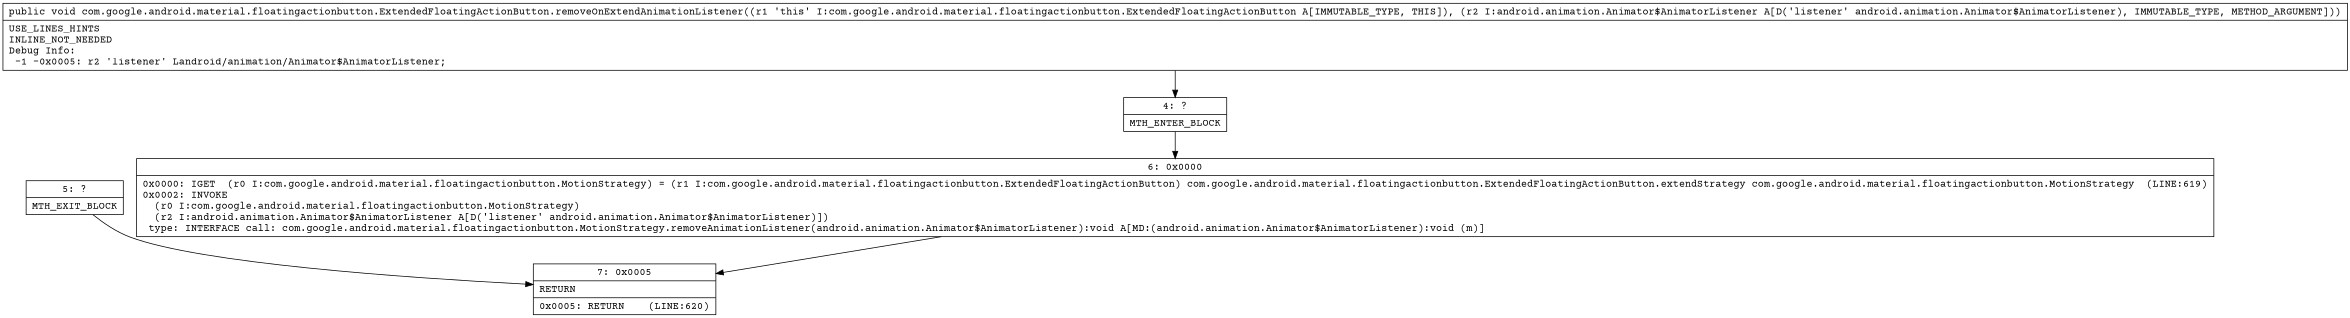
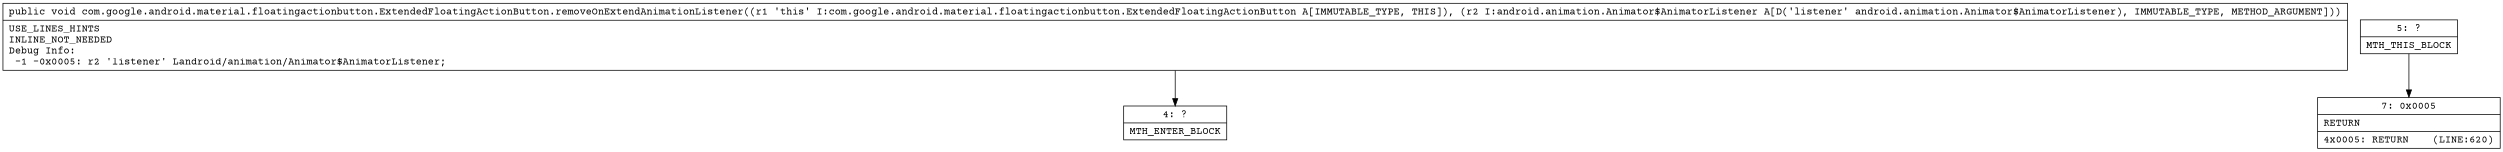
node "6: 0x0000": removed
node "5: ?": text "MTH_EXIT_BLOCK" -> "MTH_THIS_BLOCK"
node "7: 0x0005": text "0x0005: RETURN    (LINE:620)" -> "4x0005: RETURN    (LINE:620)"
